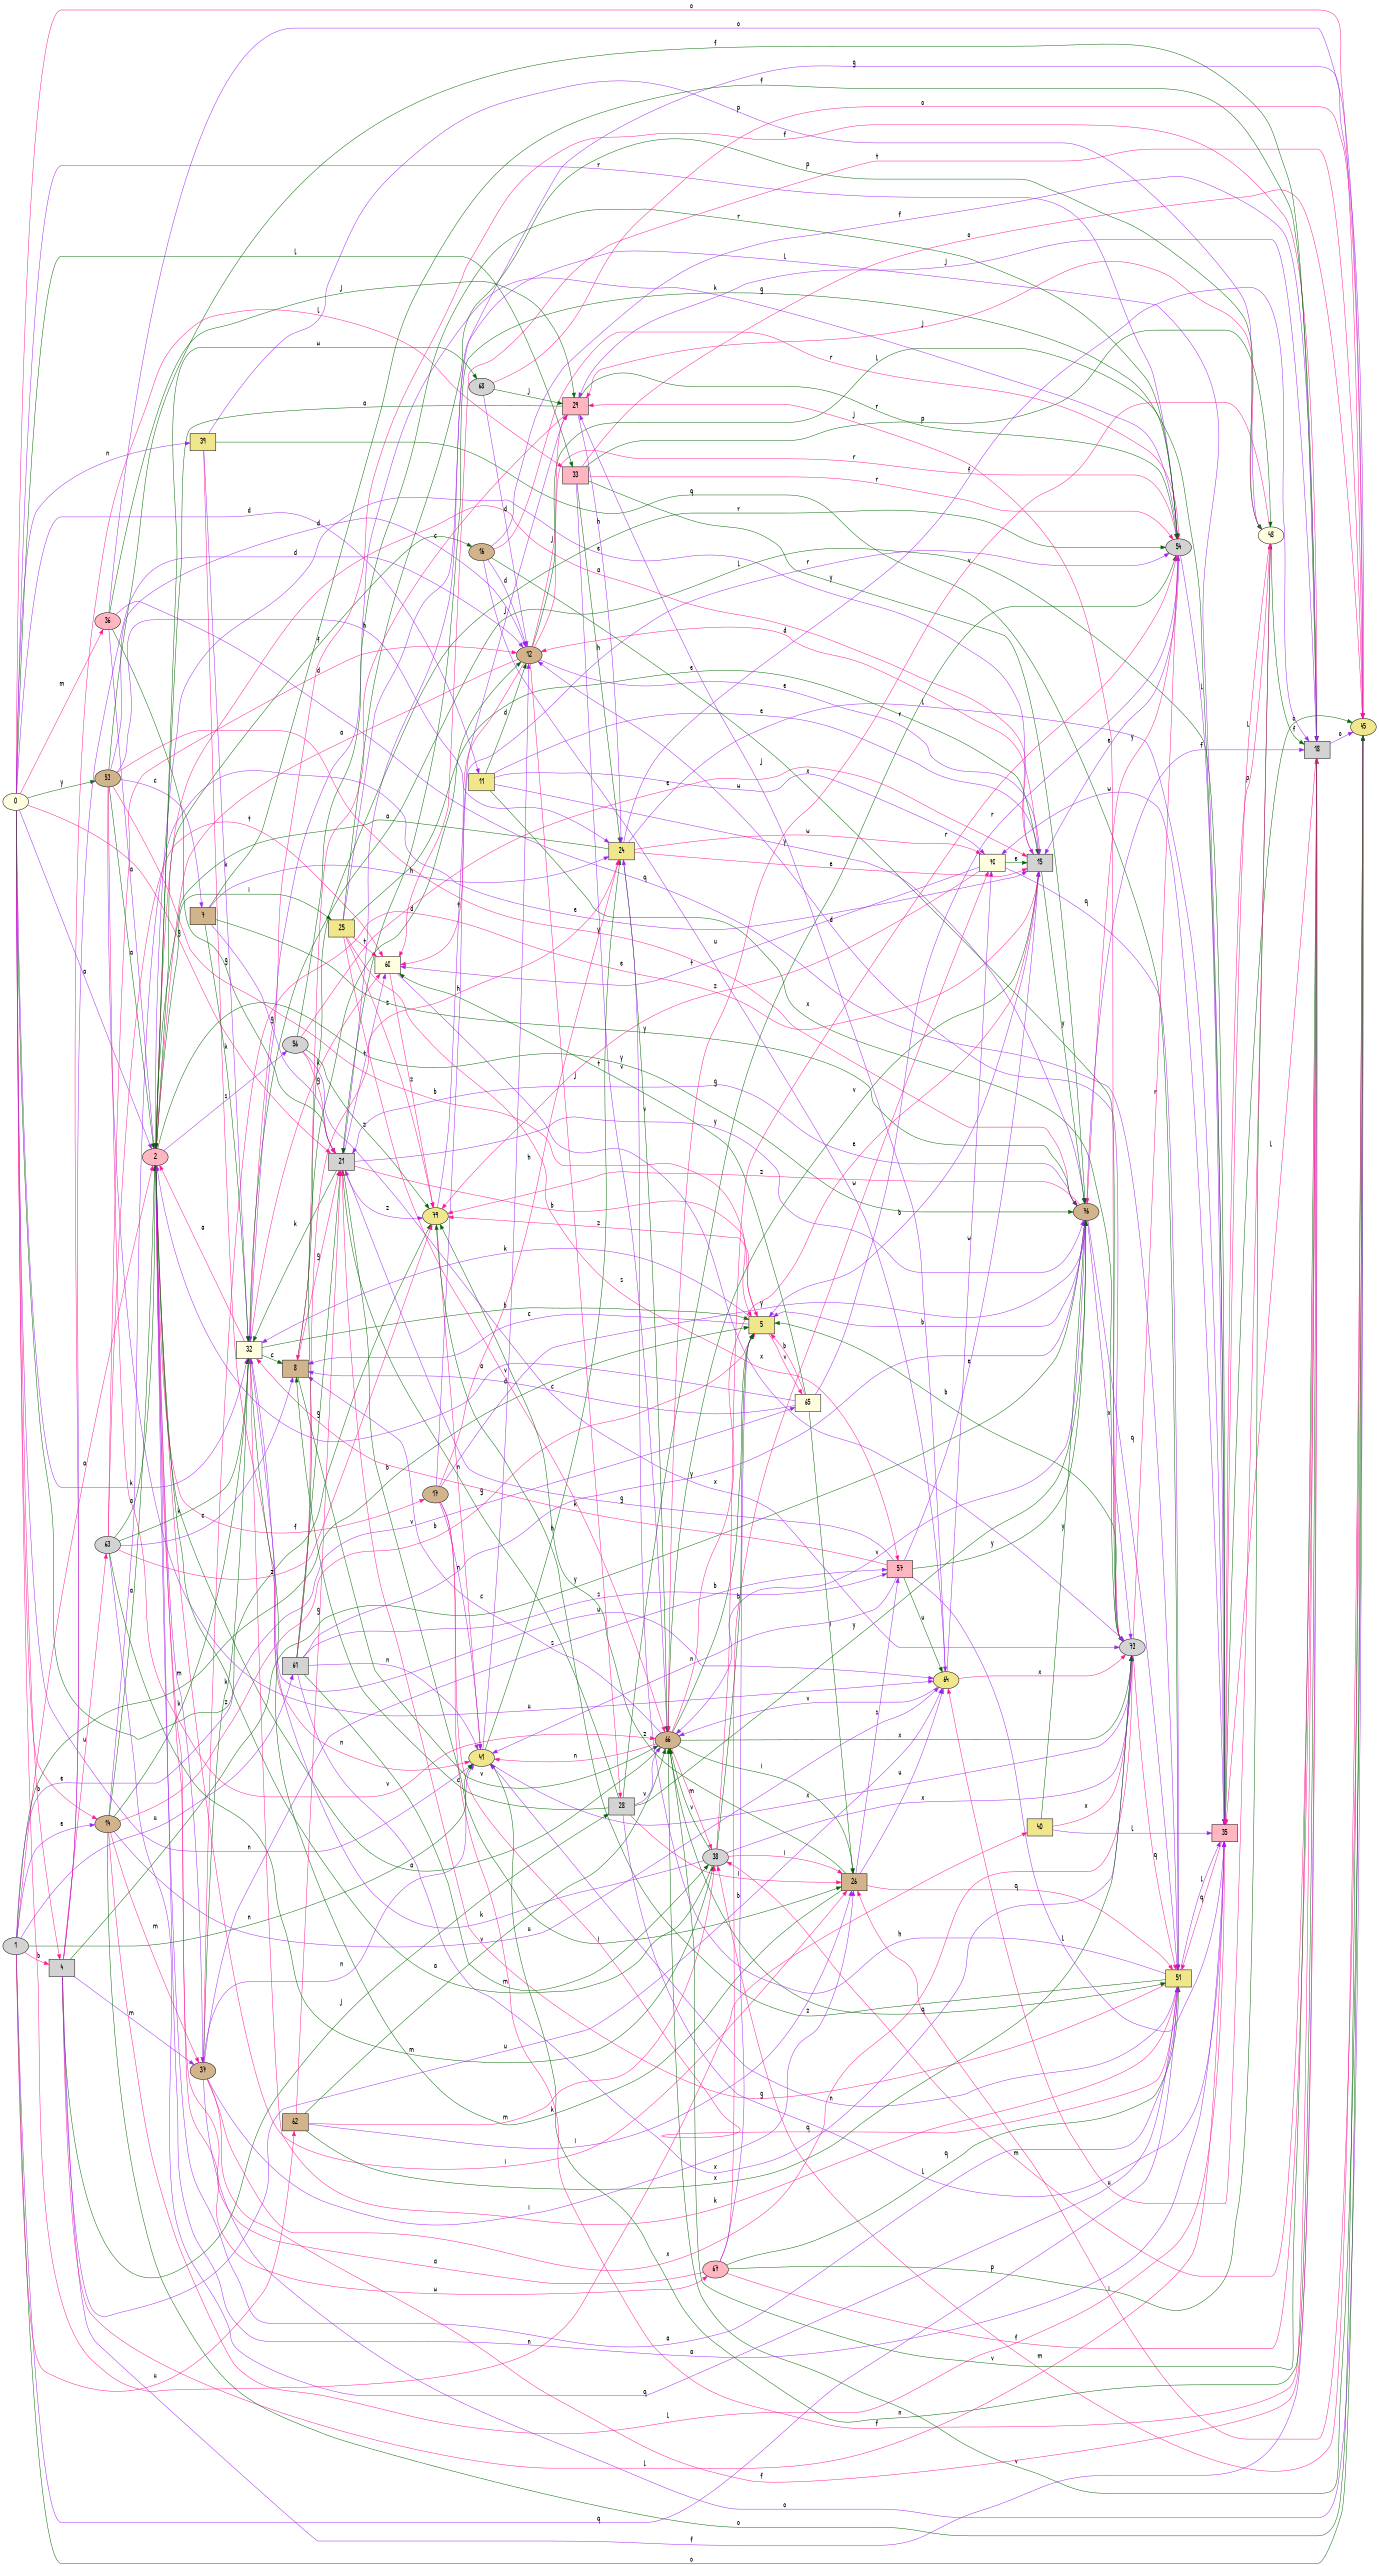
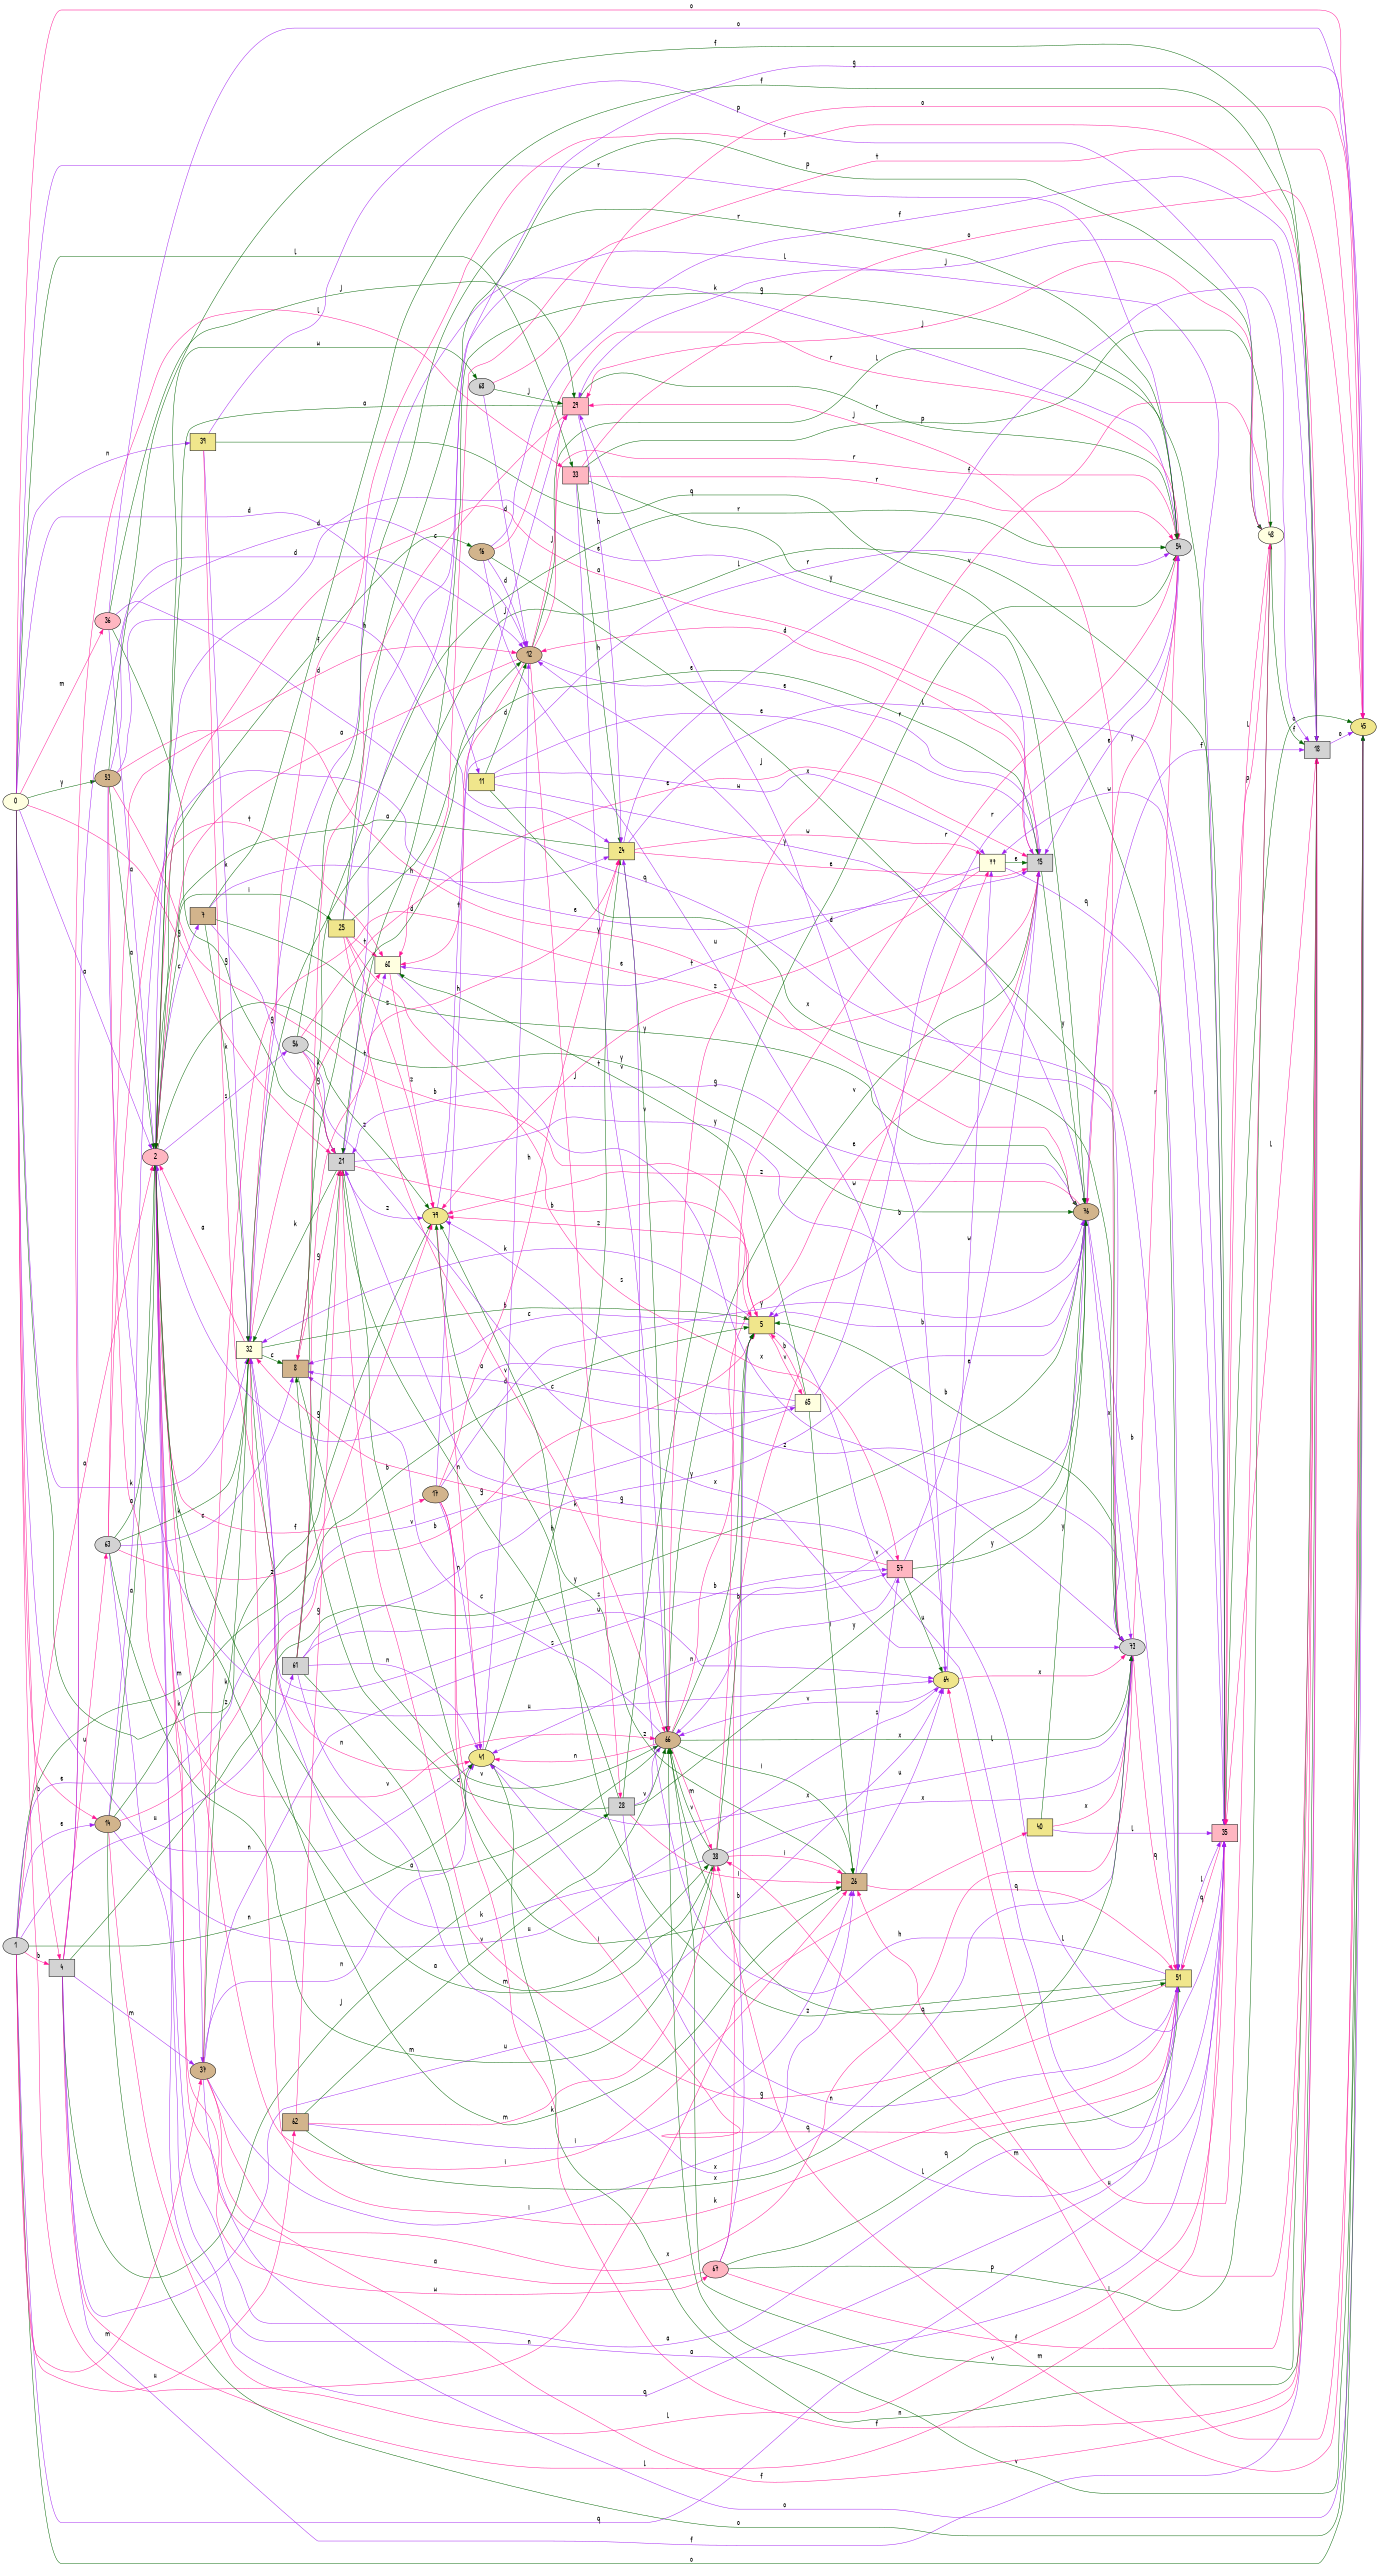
edge "53" -> "7": now "2" -> "7"
node "70": label "70" -> "77"
edge "54" -> "35": now "5" -> "35"
edge "76" -> "51": label "q" -> "b"
edge "73" -> "79": added, label "z"
edge "14" -> "37": now "1" -> "37"
